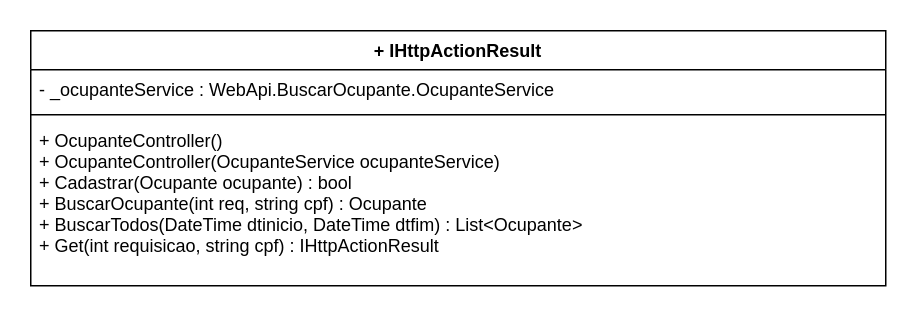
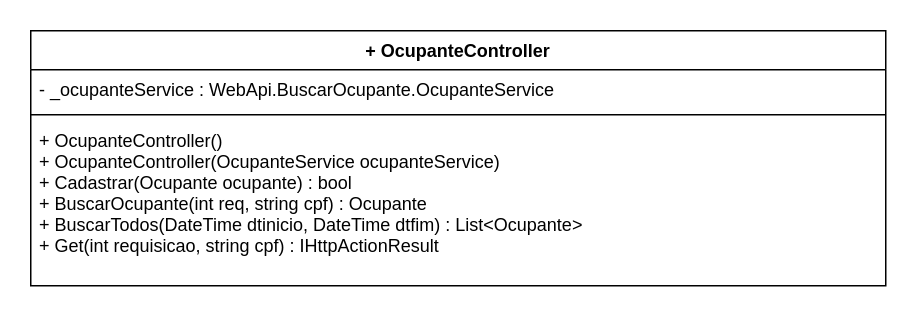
node "+ IHttpActionResult": label "+ IHttpActionResult" -> "+ OcupanteController"
